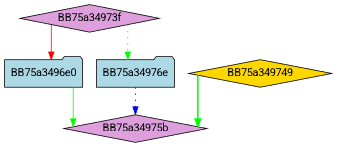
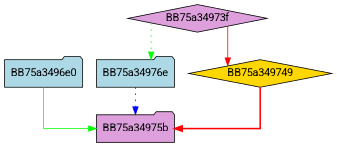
edge "BB75a34973f" -> "BB75a3496e0": now "BB75a34973f" -> "BB75a349749"
edge "BB75a349749" -> "BB75a34975b": color green -> red
node "BB75a34975b": shape diamond -> folder
